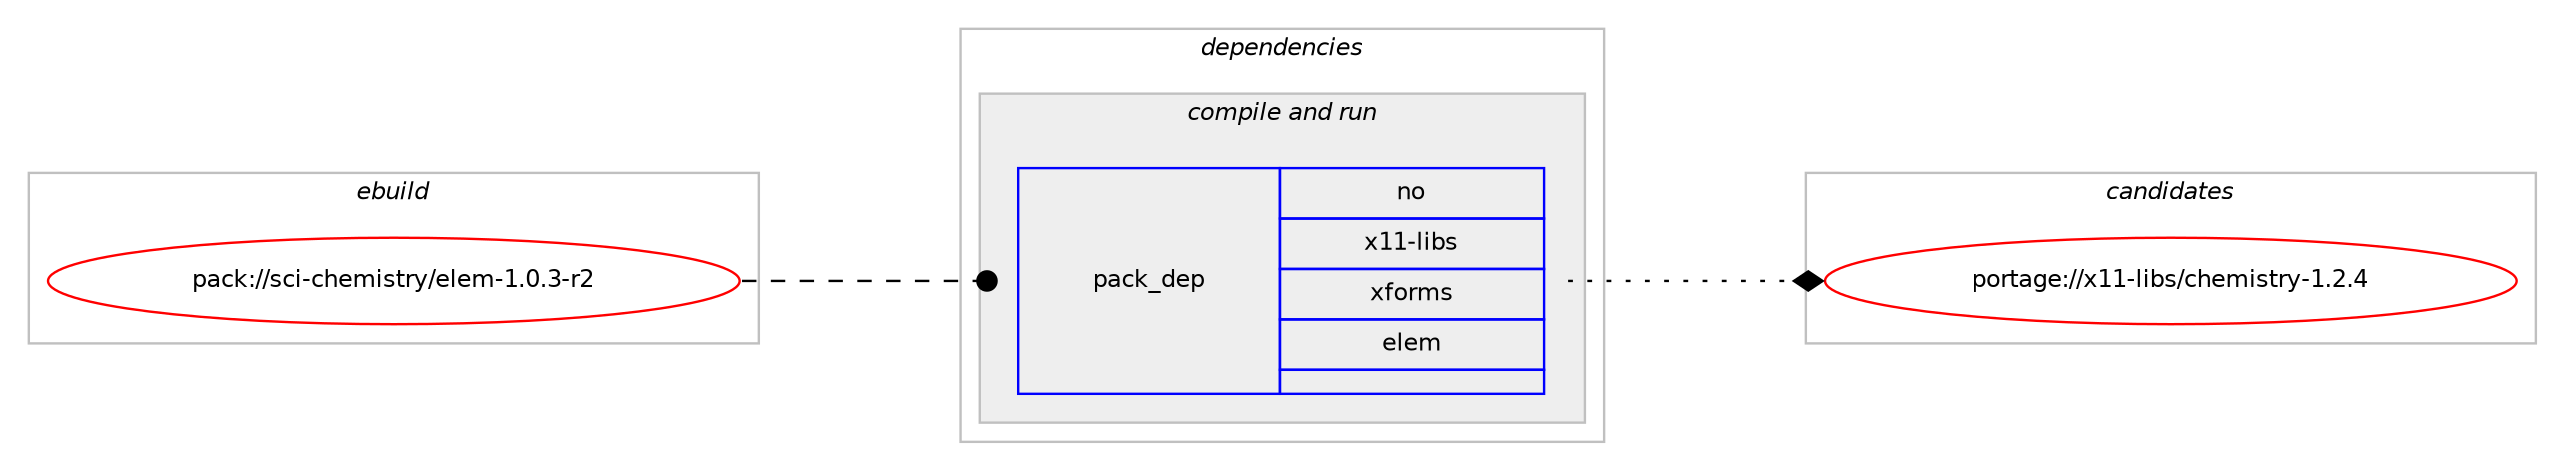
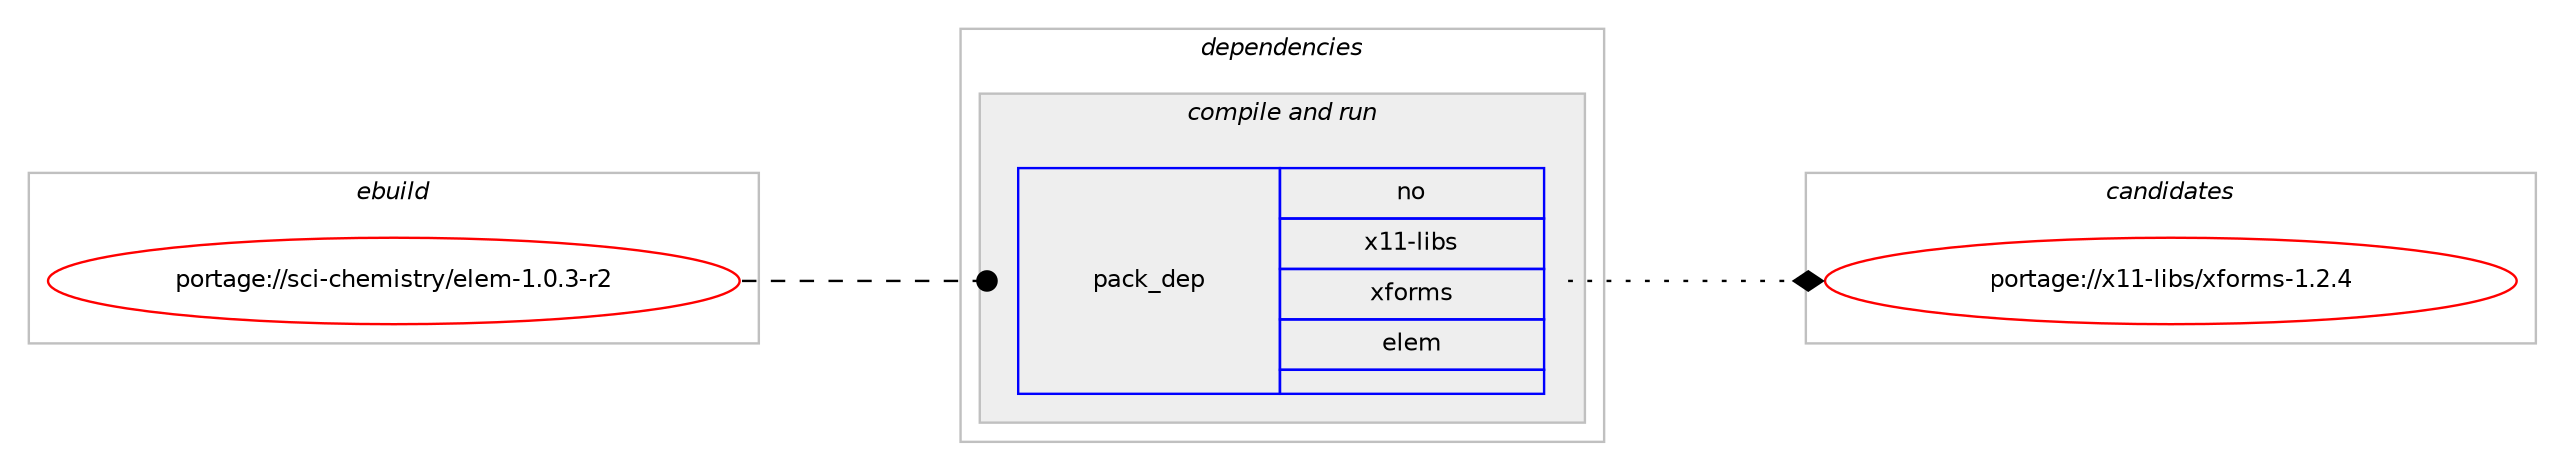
node "pack://sci-chemistry/elem-1.0.3-r2": label "pack://sci-chemistry/elem-1.0.3-r2" -> "portage://sci-chemistry/elem-1.0.3-r2"
node "portage://x11-libs/chemistry-1.2.4": label "portage://x11-libs/chemistry-1.2.4" -> "portage://x11-libs/xforms-1.2.4"
